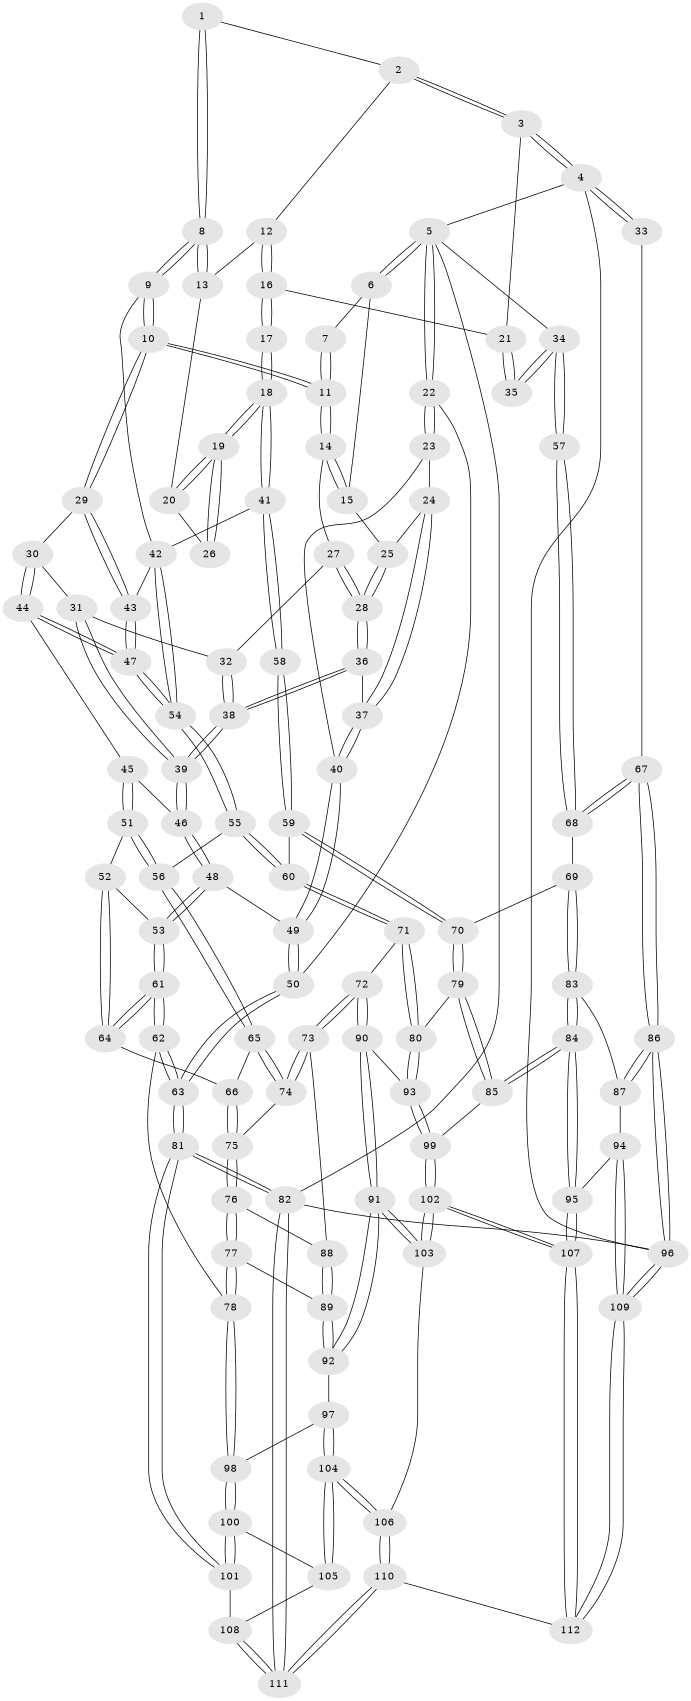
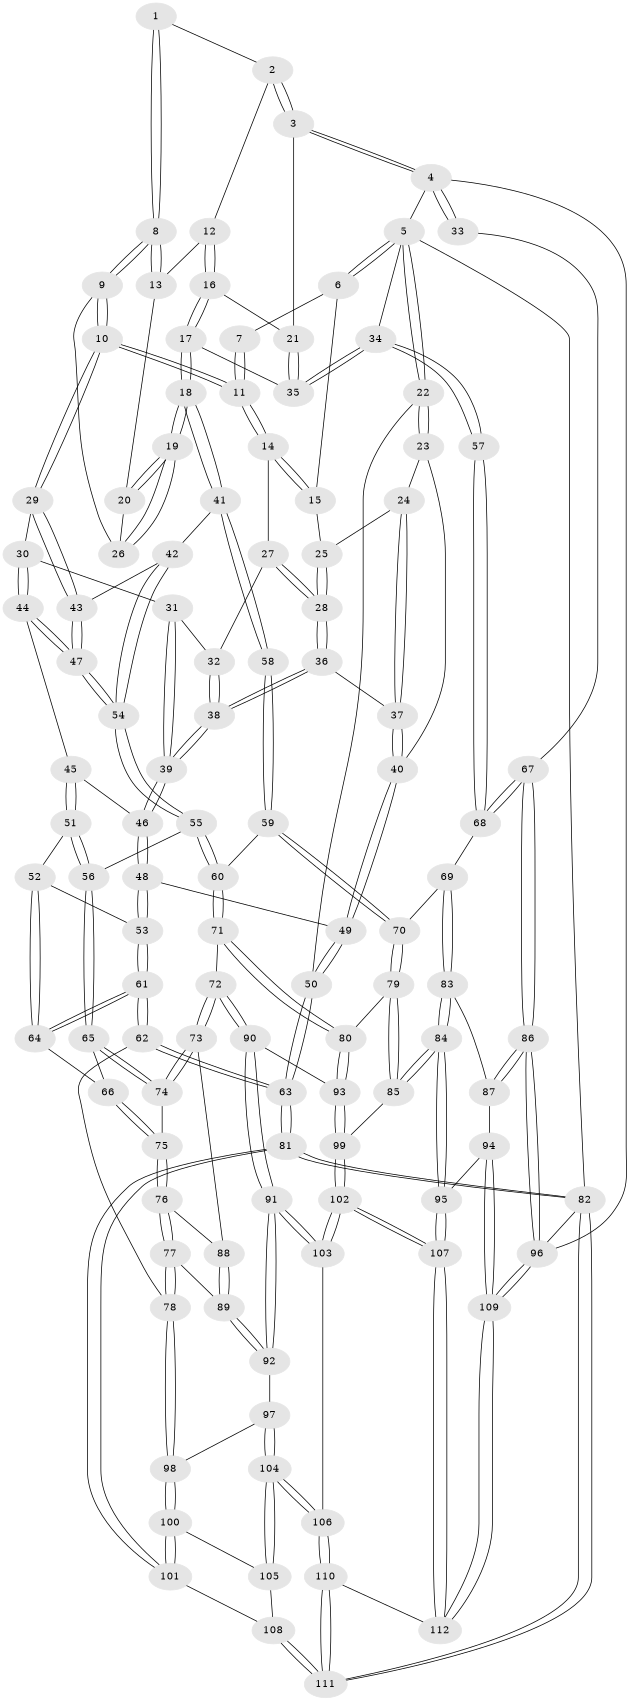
edge "17" -- "35": added
edge "9" -- "42": now "9" -- "26"
